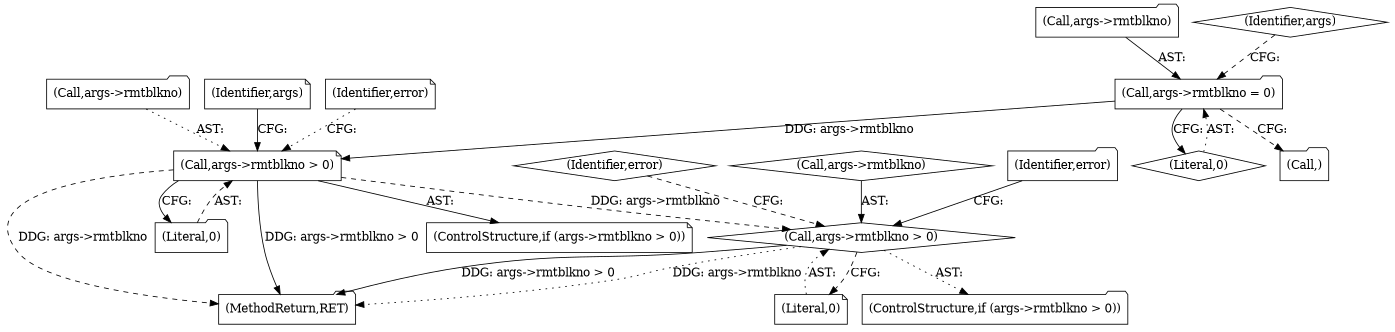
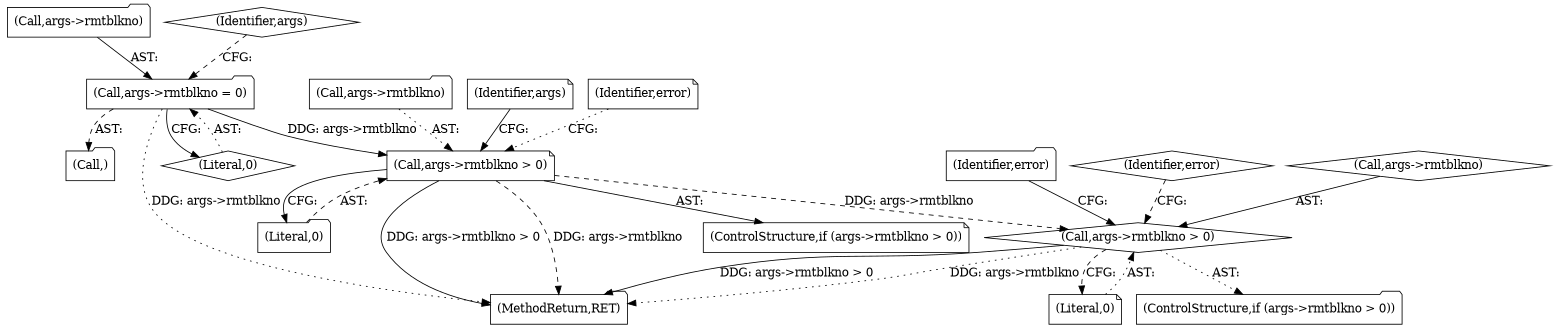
edge "(Call,args->rmtblkno = 0)" -> "(Call,)": label "CFG: " -> "AST: "
edge "(Call,args->rmtblkno = 0)" -> "(MethodReturn,RET)": added, label "DDG: args->rmtblkno"
